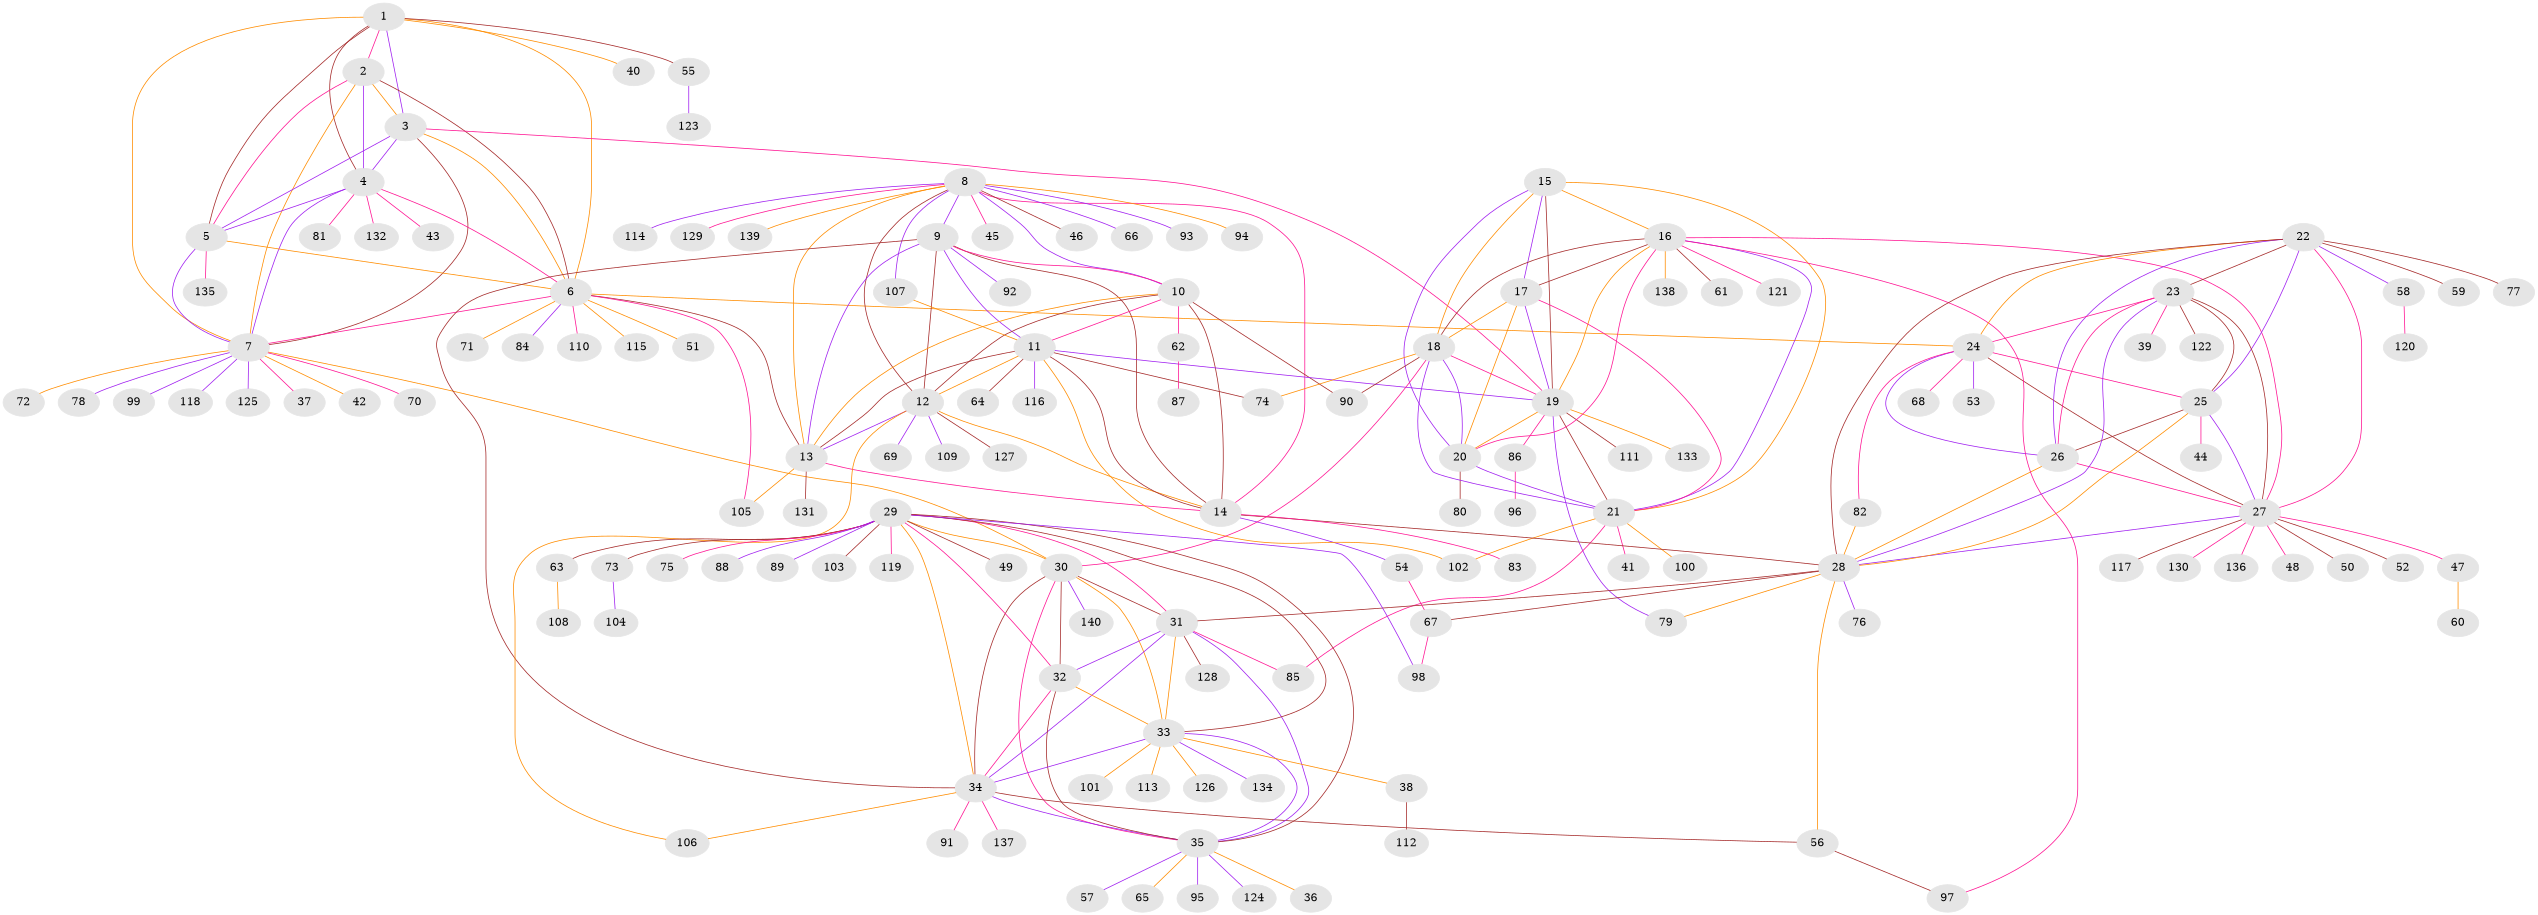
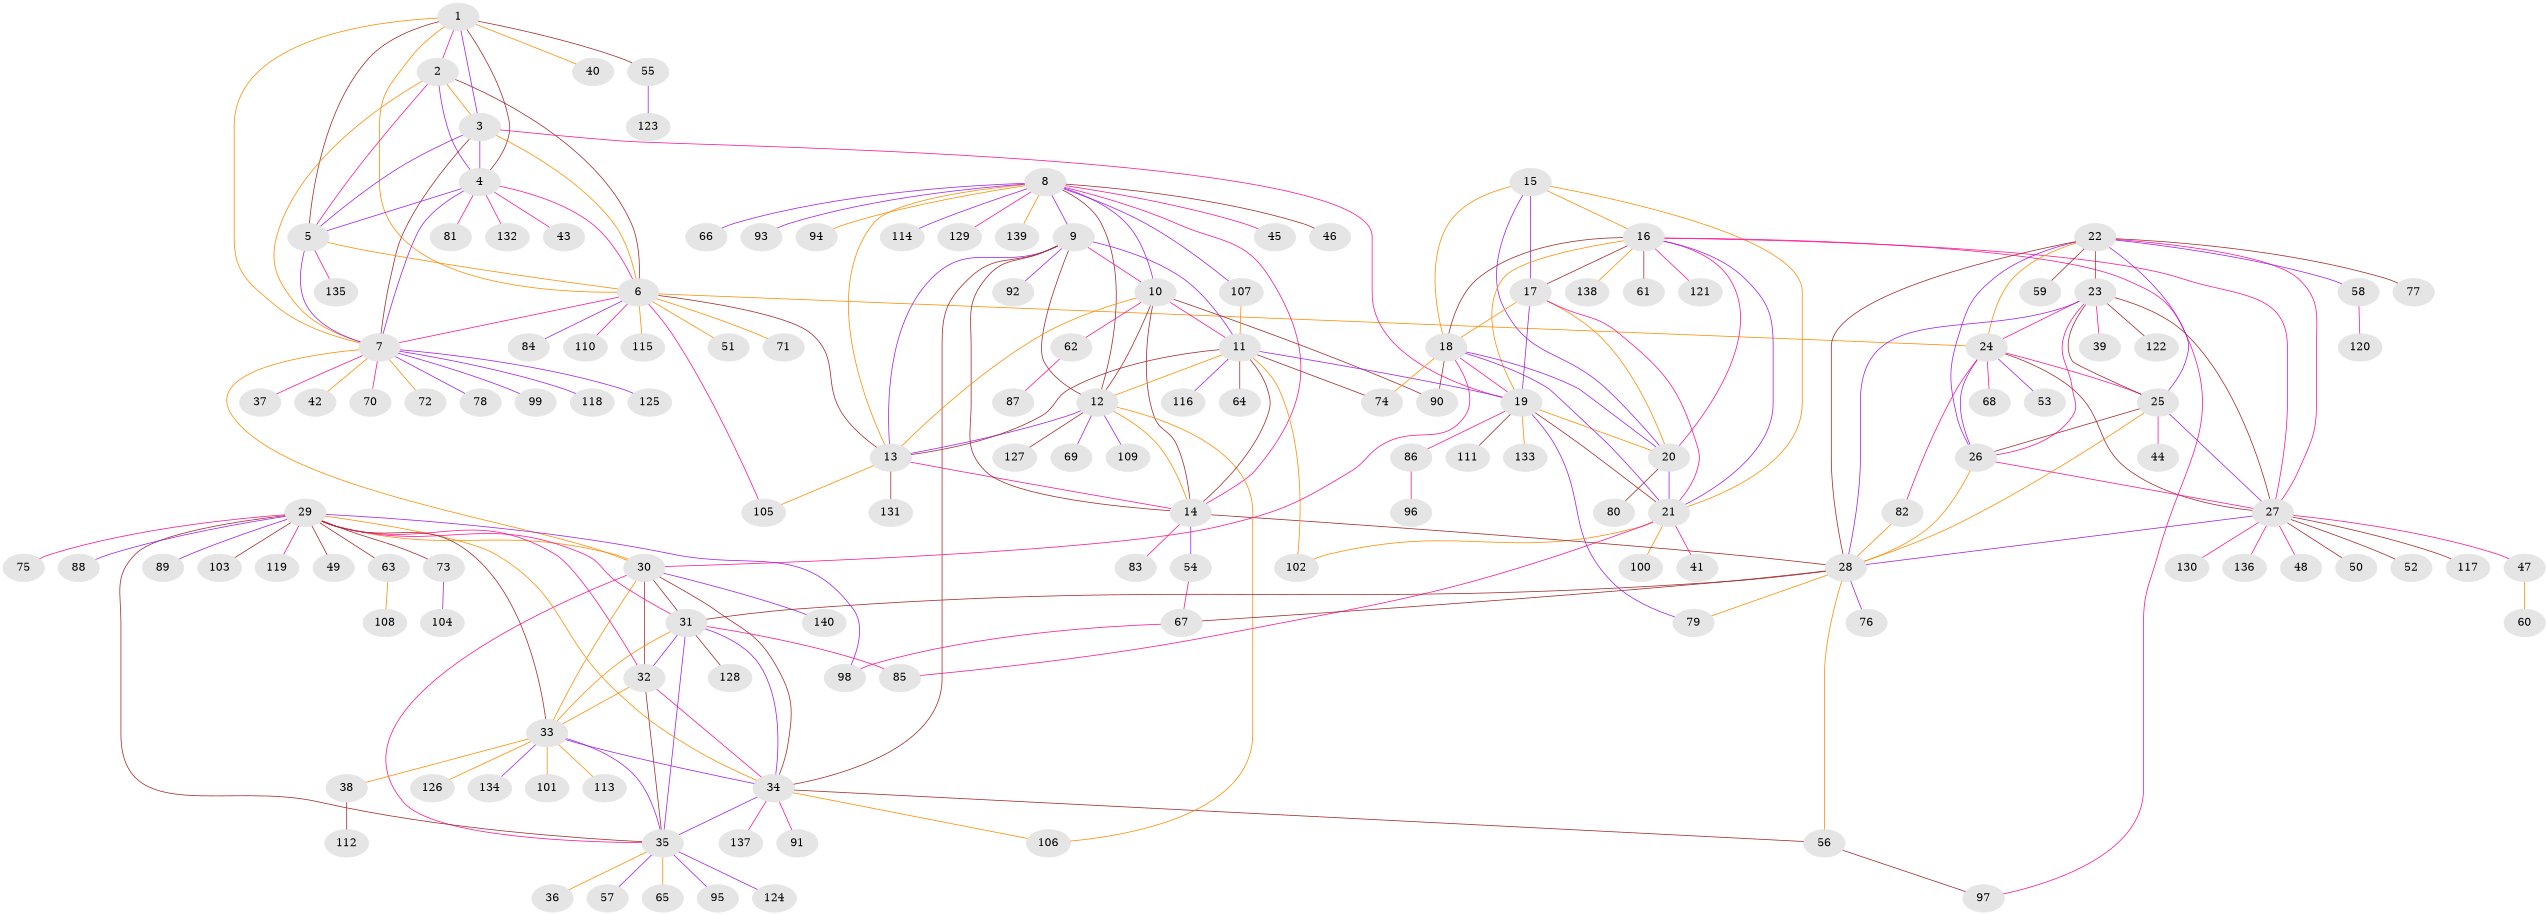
edge "15" -- "19": removed
